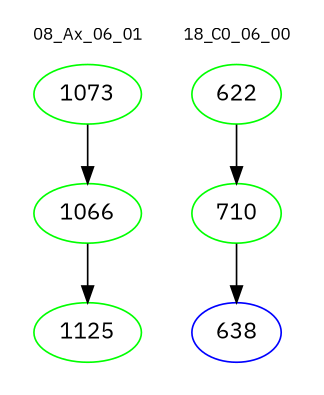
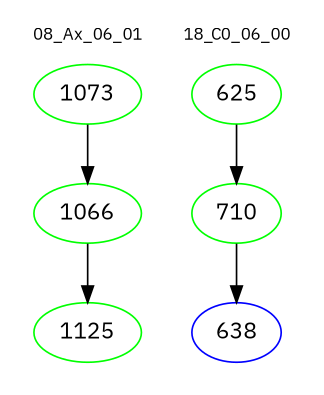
node "622": label "622" -> "625"
